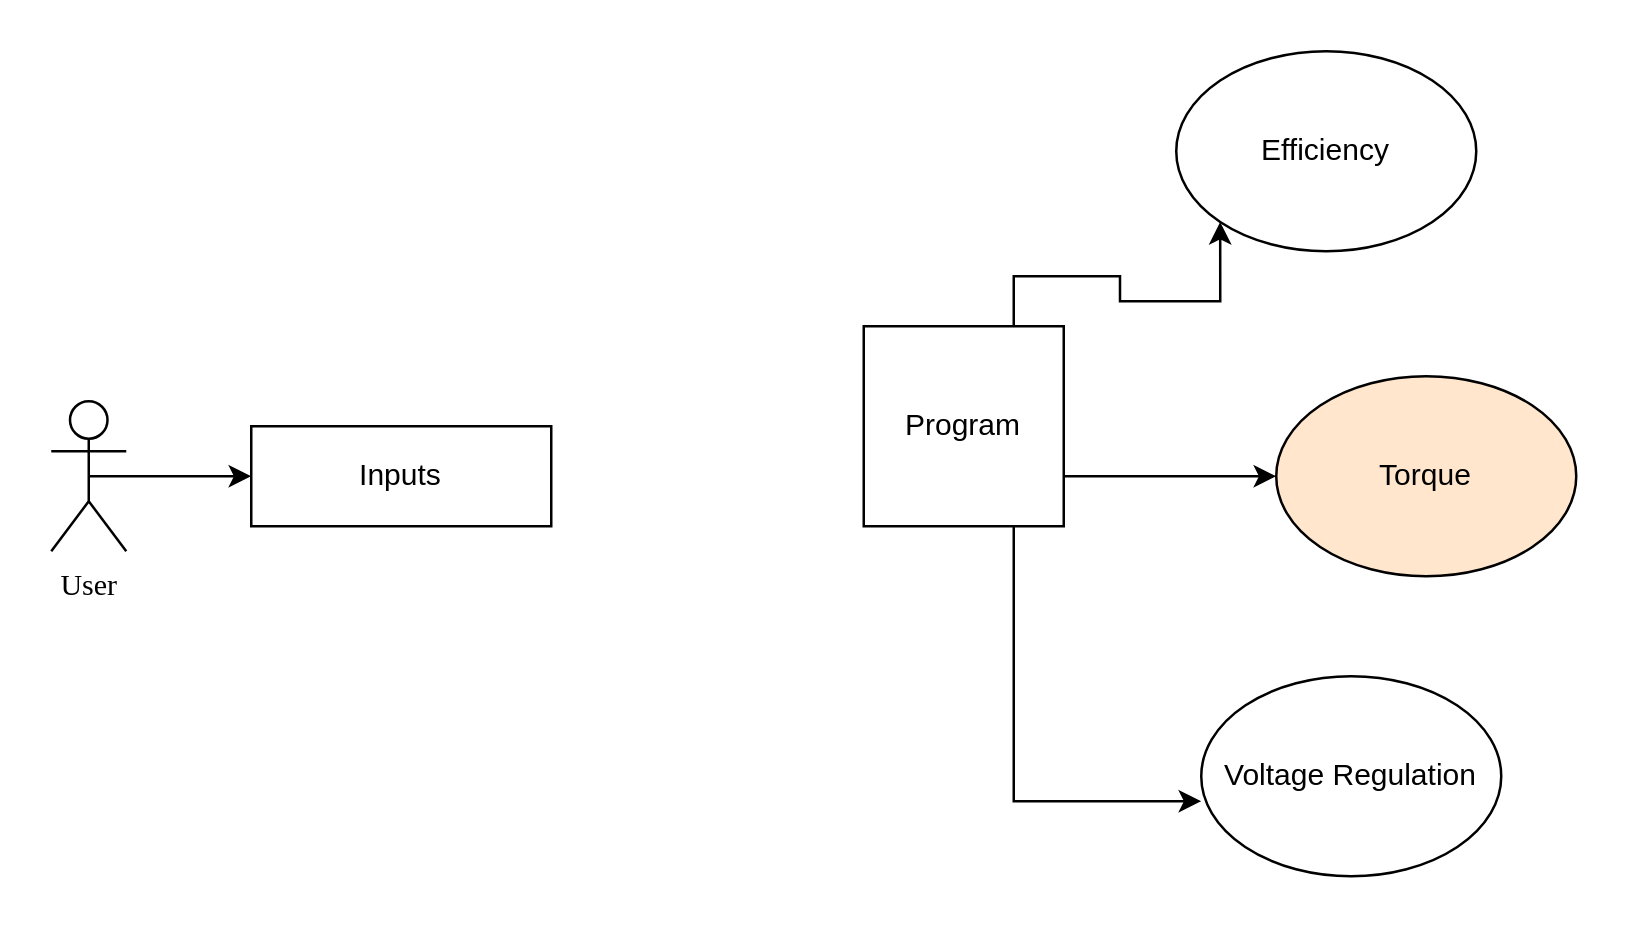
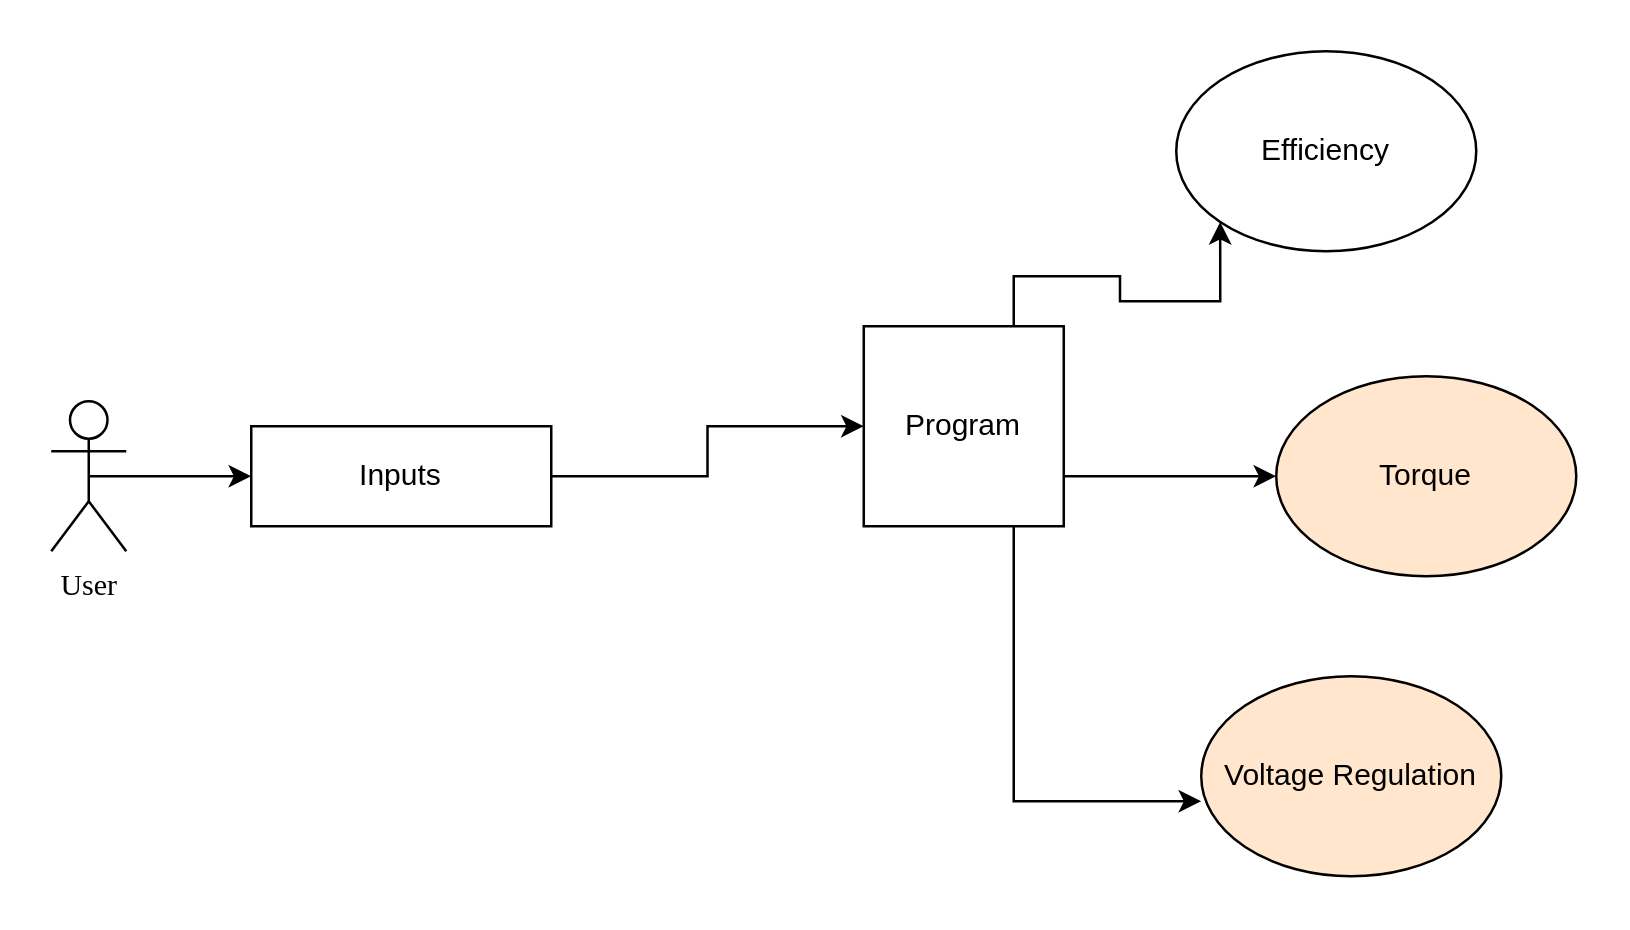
edge "Inputs" -> "Program": added
node "Voltage Regulation": fillcolor #ffffff -> #ffe6cc
